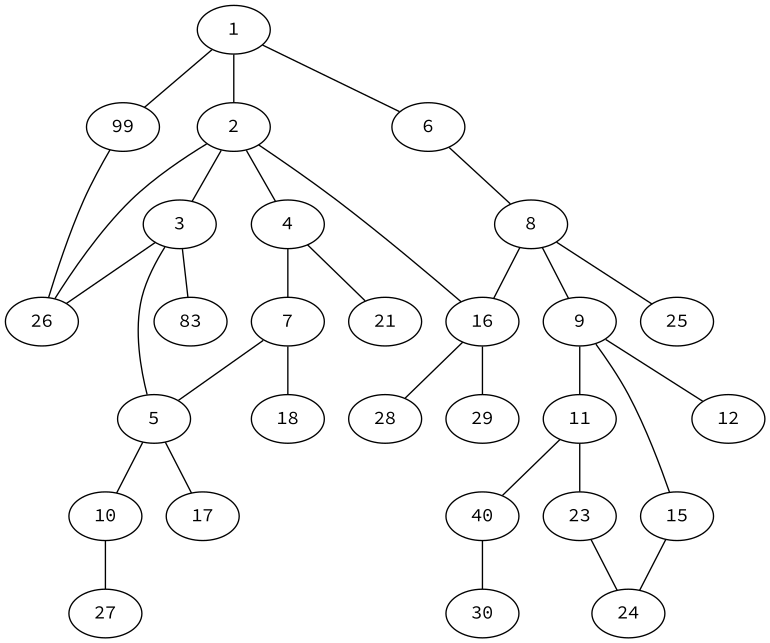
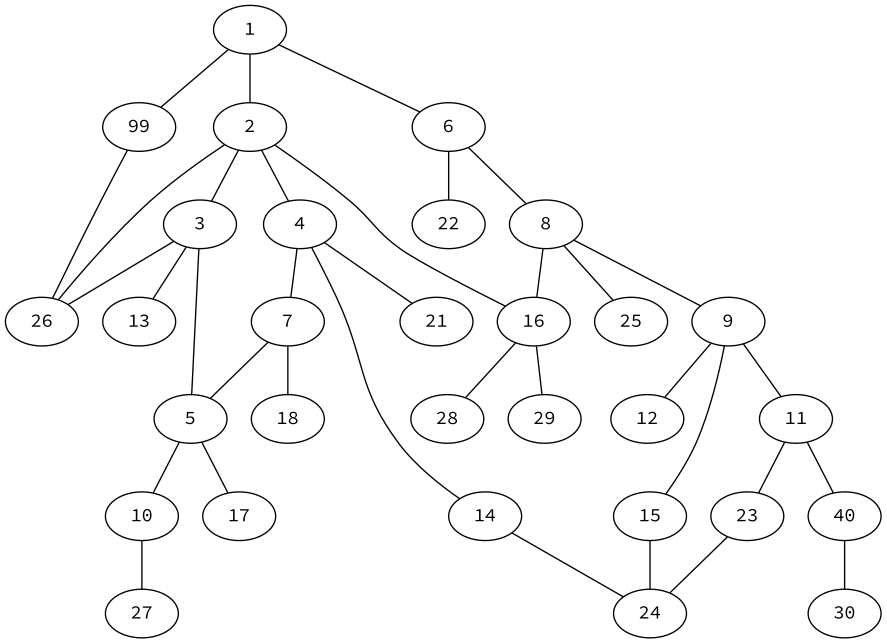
node "22": added
node "83": label "83" -> "13"
node "14": added
